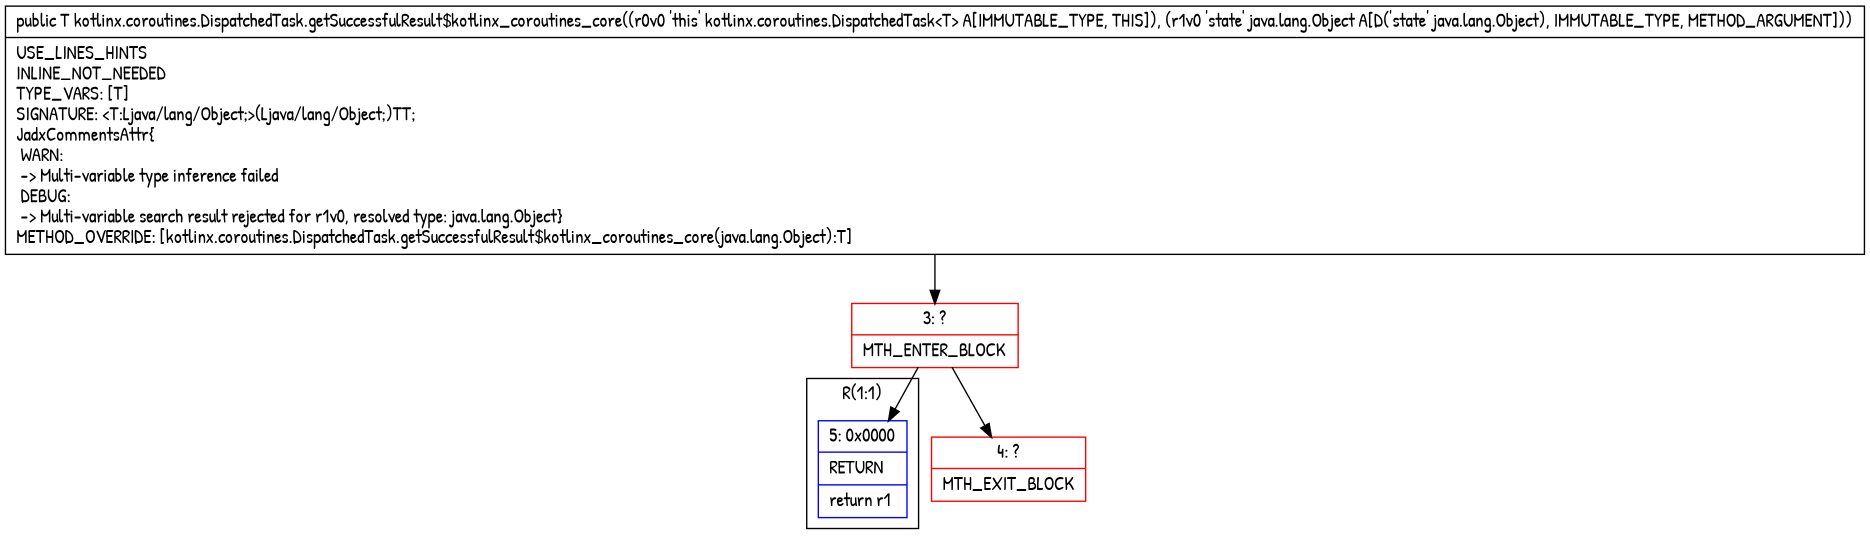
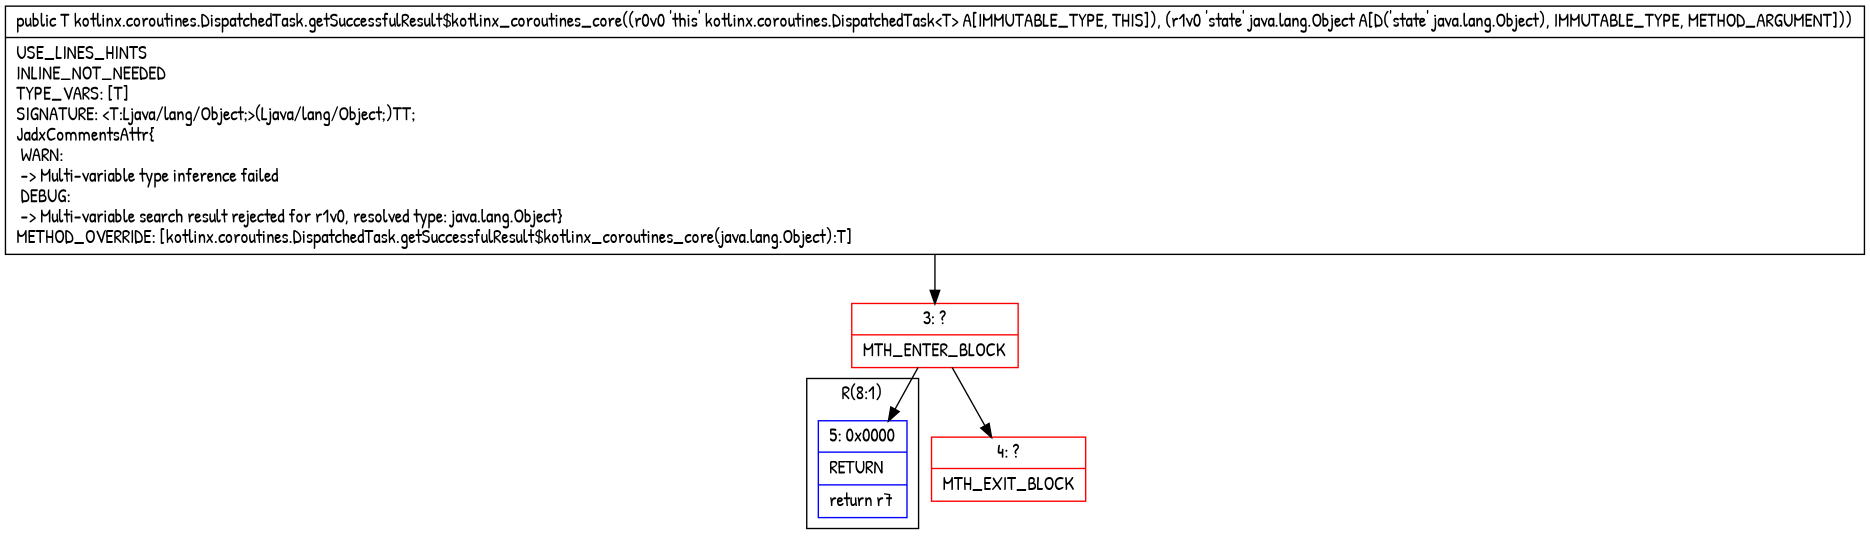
cluster "R(1:1)": label "R(1:1)" -> "R(8:1)"
node "5: 0x0000": text "return r1" -> "return r7"
